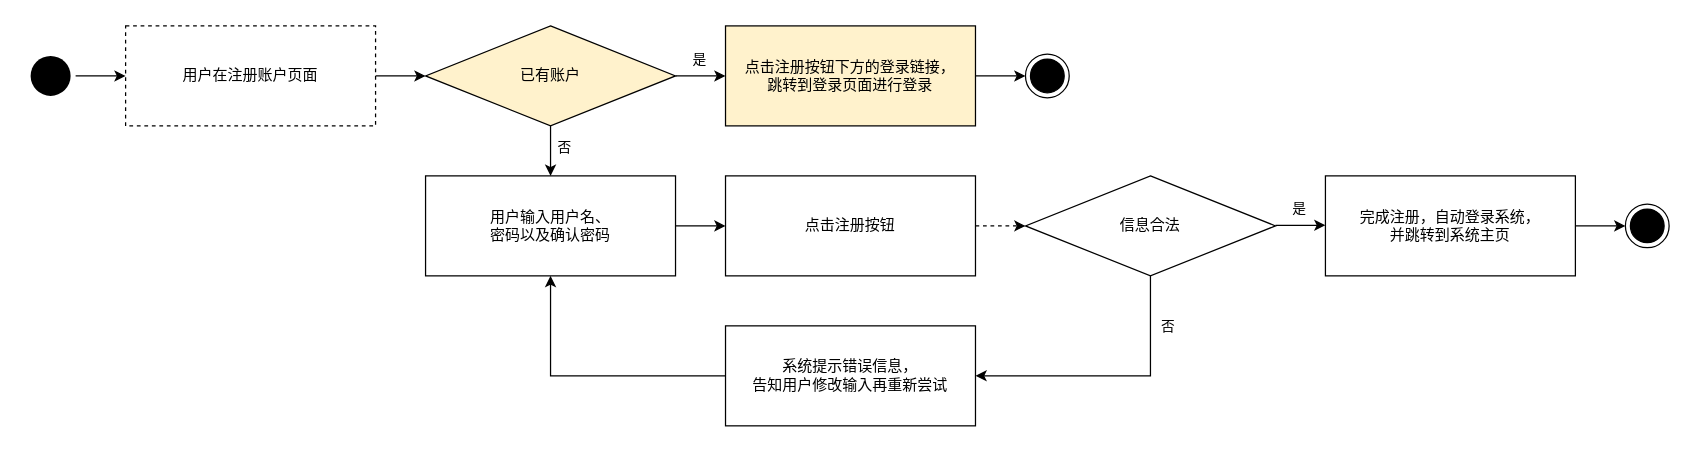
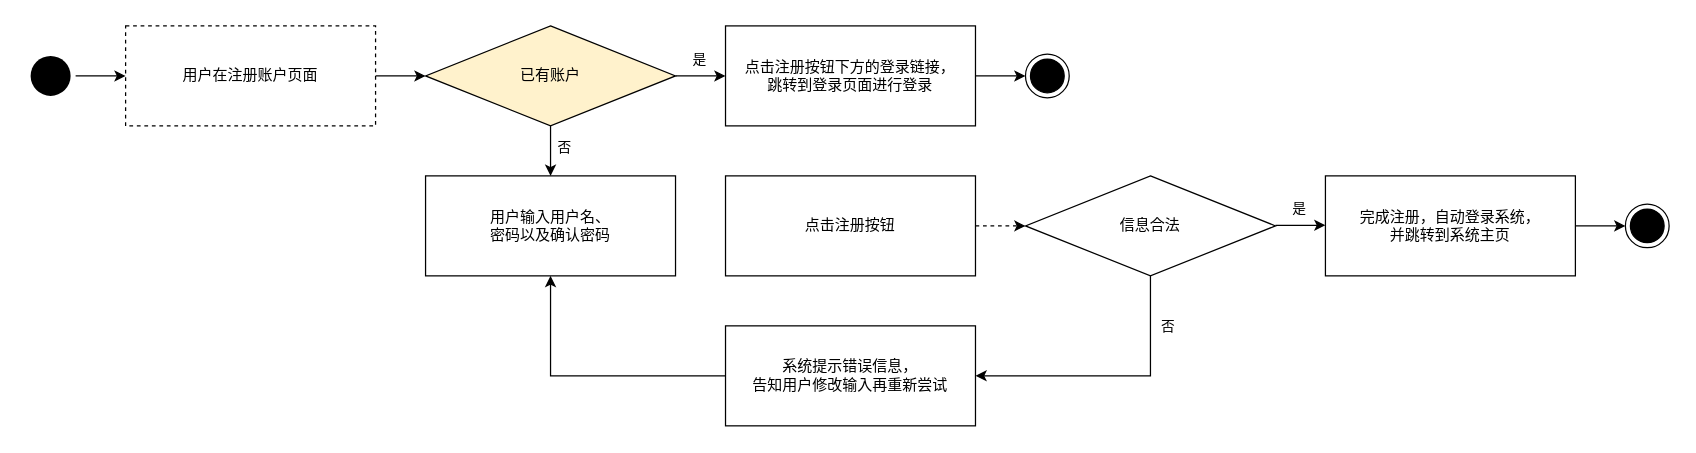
node "点击注册按钮下方的登录链接， 跳转到登录页面进行登录": fillcolor #fff2cc -> #ffffff
edge "用户输入用户名、 密码以及确认密码" -> "点击注册按钮": removed
